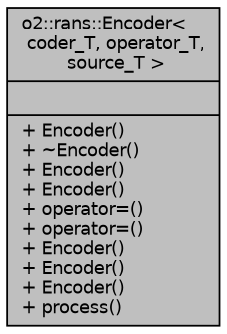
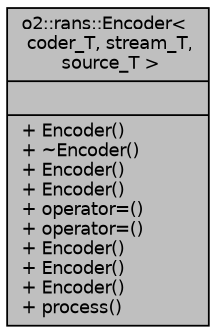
node "o2::rans::Encoder<": text "coder_T, operator_T," -> "coder_T, stream_T,"
